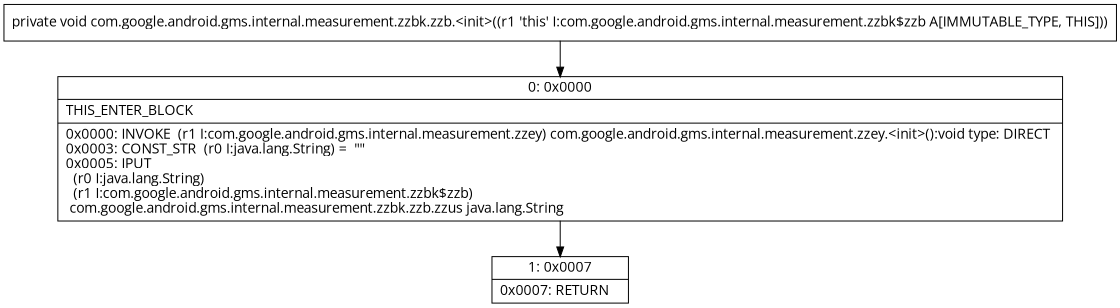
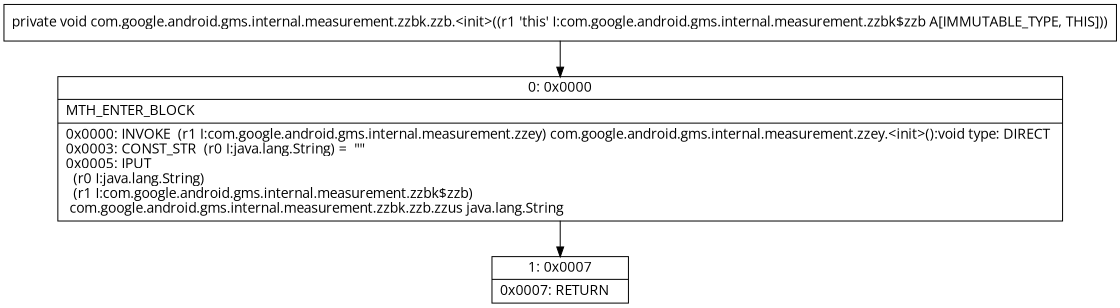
node "0: 0x0000": text "THIS_ENTER_BLOCK" -> "MTH_ENTER_BLOCK"
